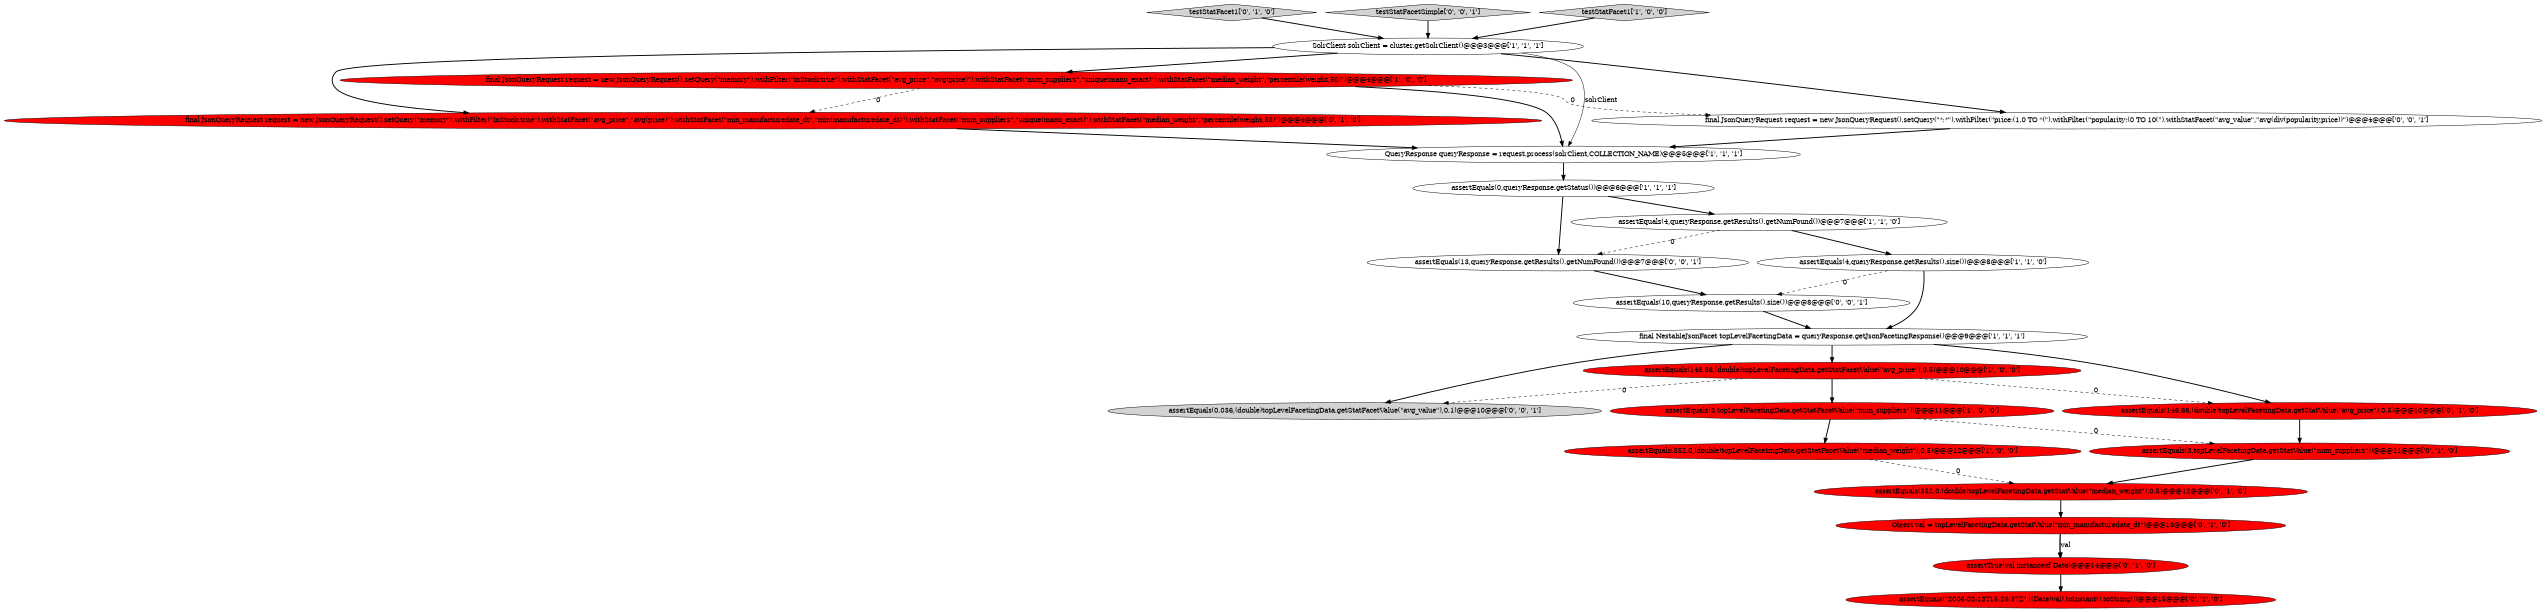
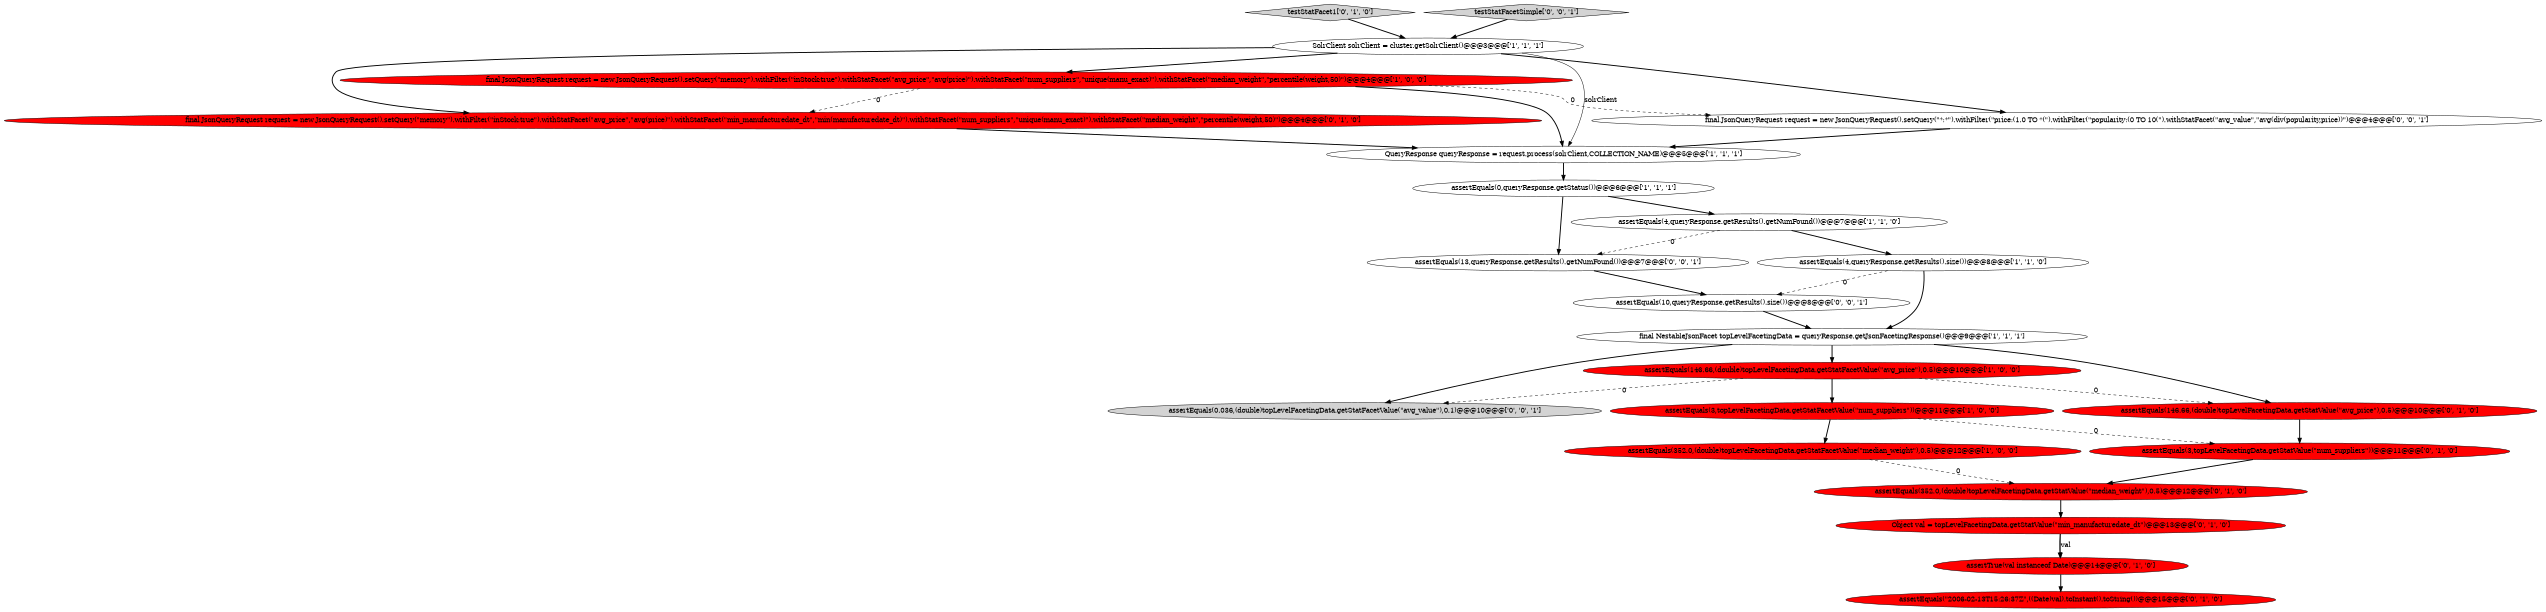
node "testStatFacet1['1', '0', '0']": removed
